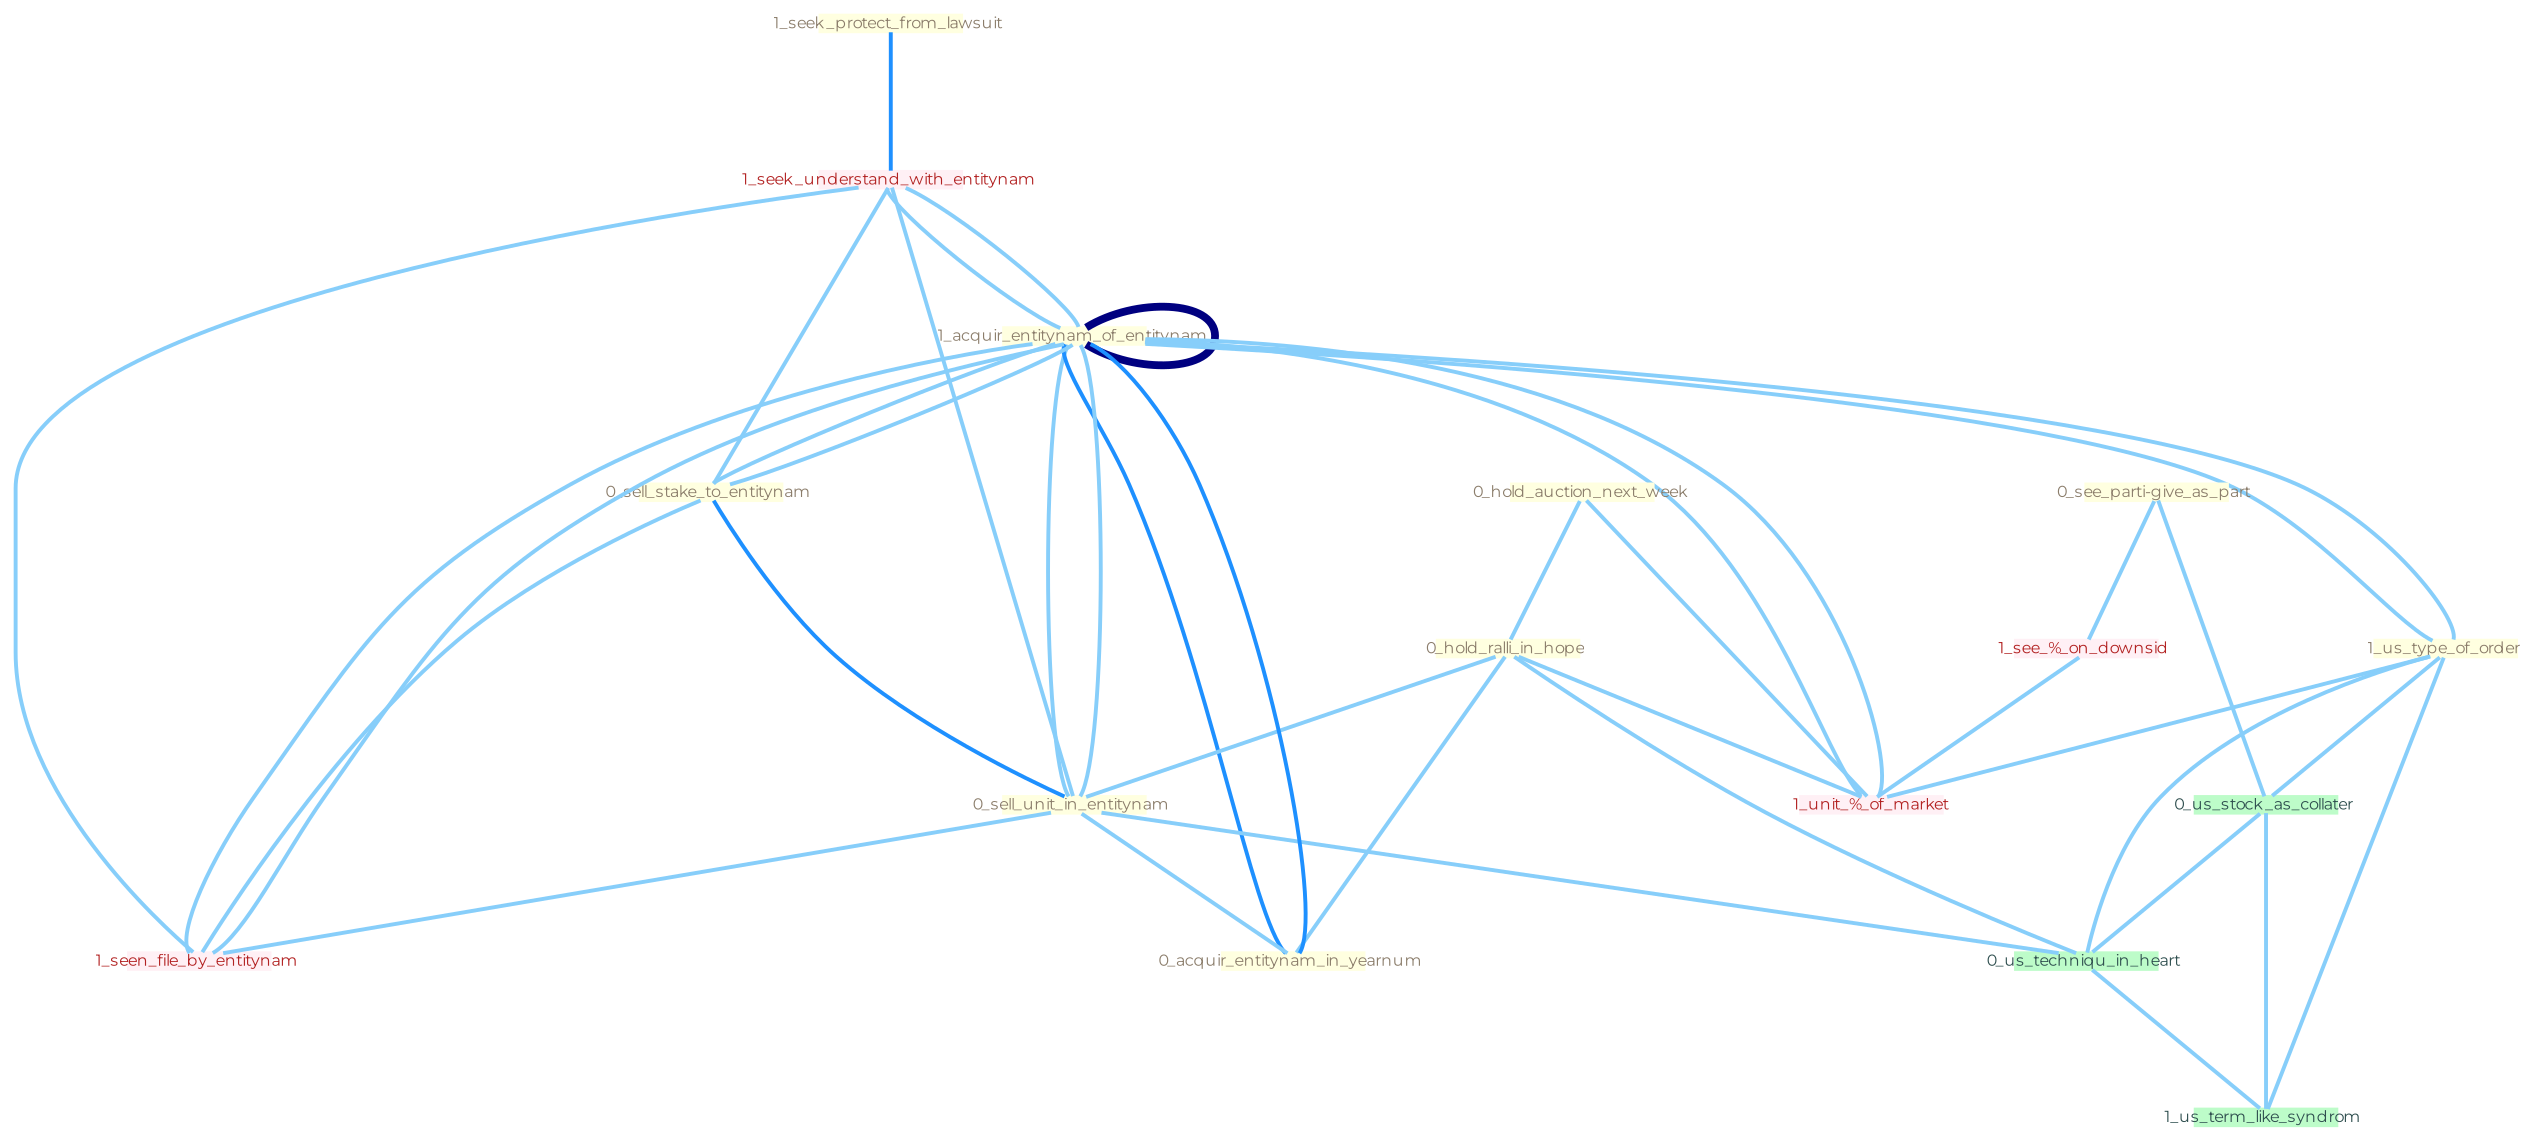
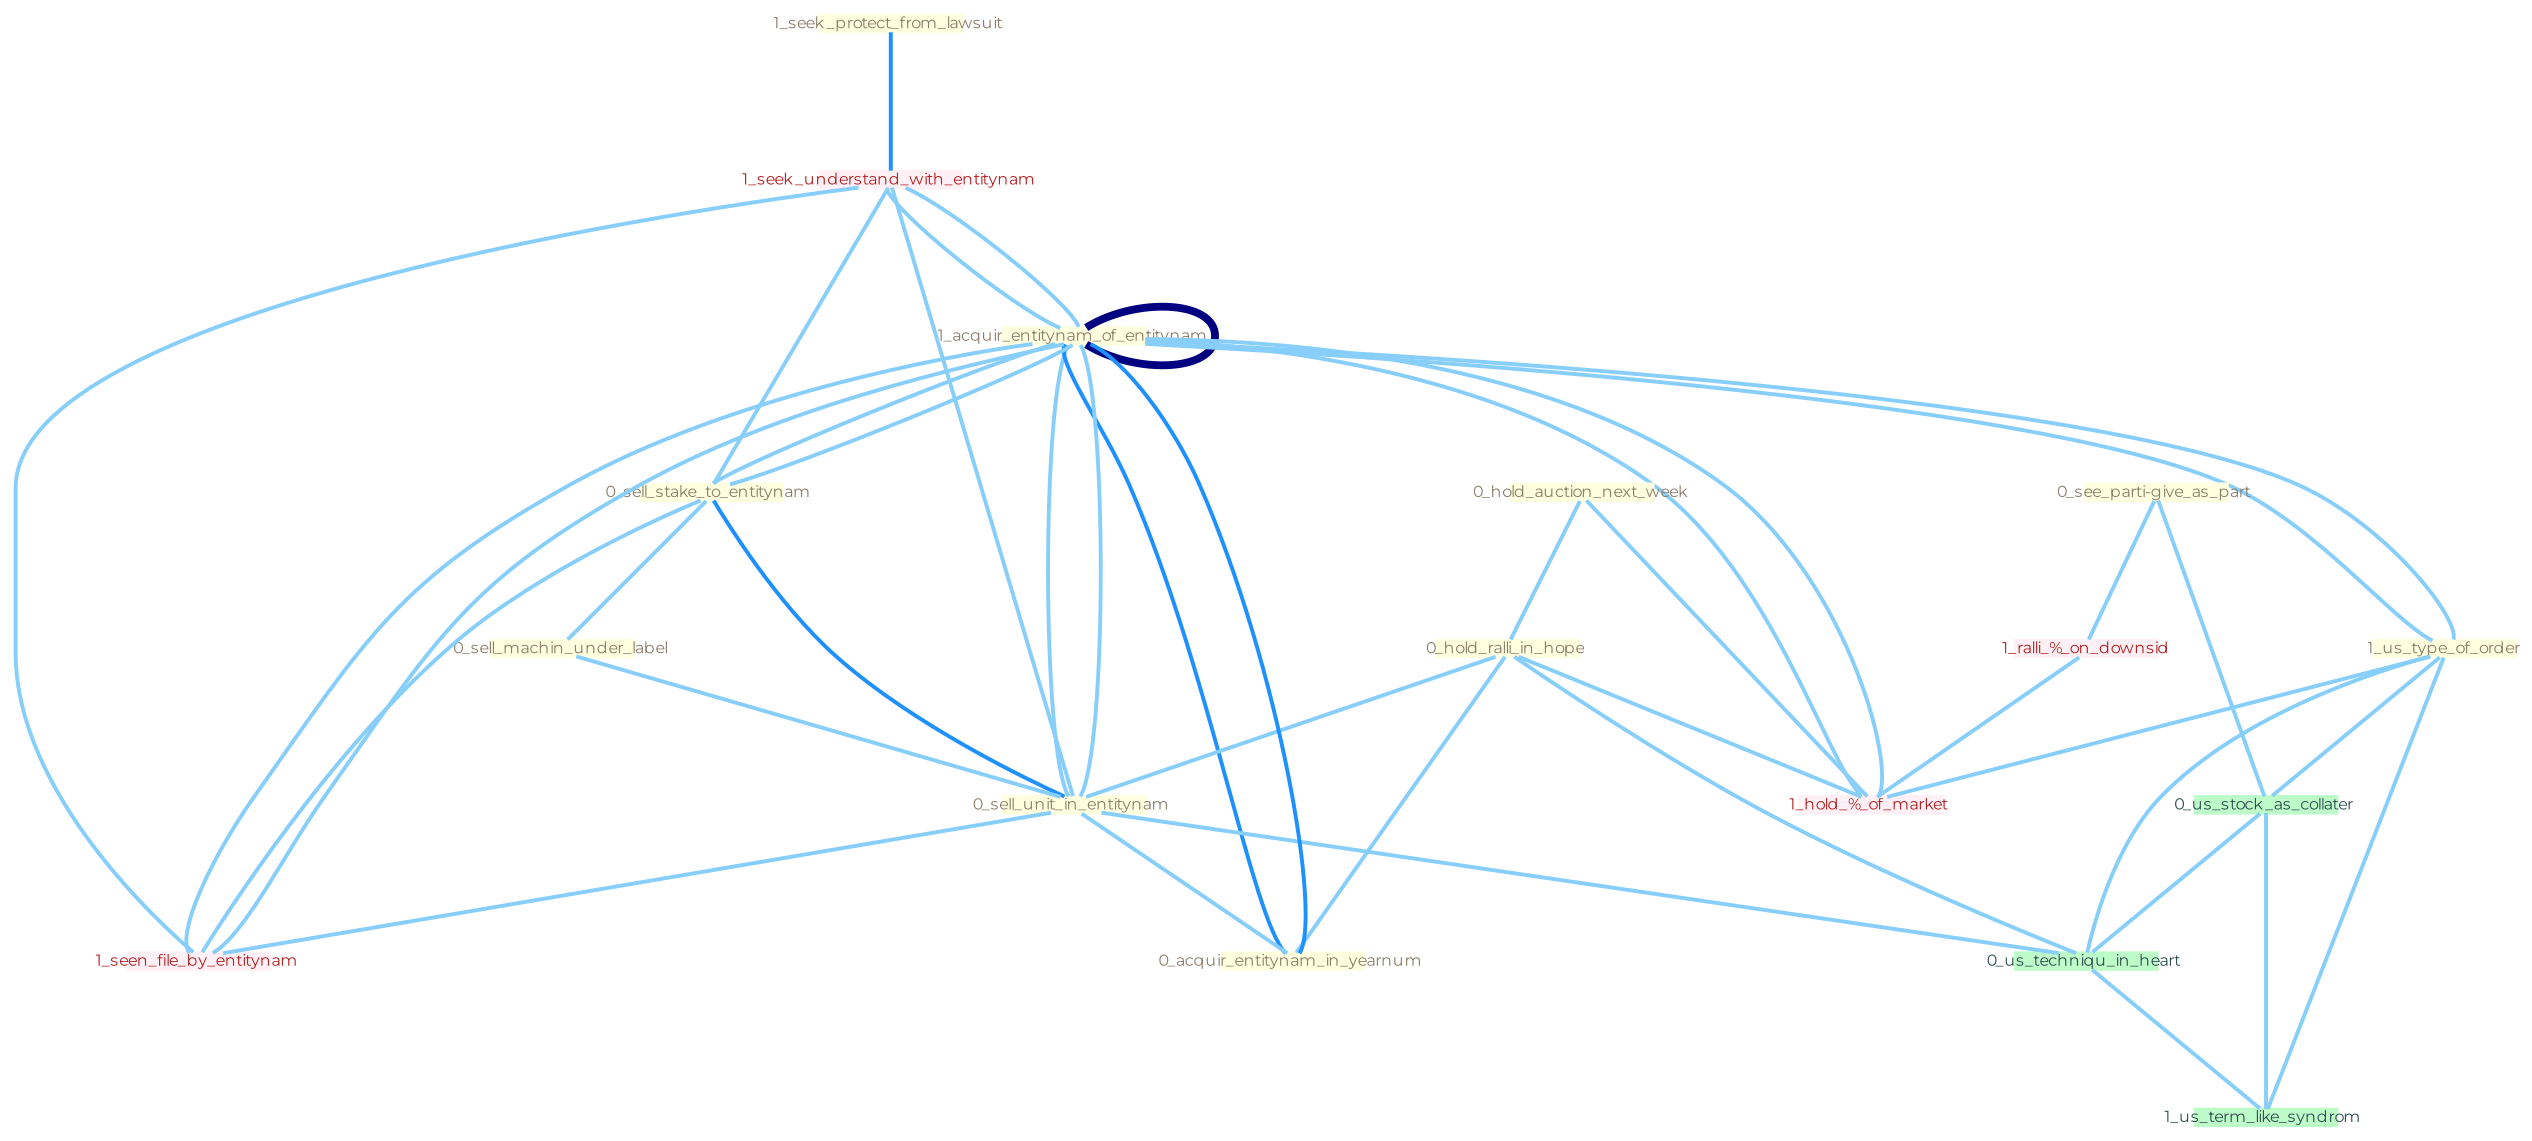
node "0_sell_machin_under_label": added
node "1_see_%_on_downsid": label "1_see_%_on_downsid" -> "1_ralli_%_on_downsid"
node "1_unit_%_of_market": label "1_unit_%_of_market" -> "1_hold_%_of_market"
